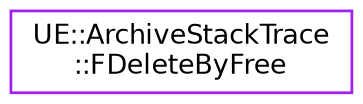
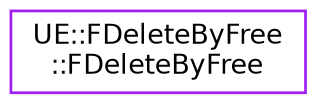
node "UE::ArchiveStackTrace ::FDeleteByFree": label "UE::ArchiveStackTrace ::FDeleteByFree" -> "UE::FDeleteByFree ::FDeleteByFree"
